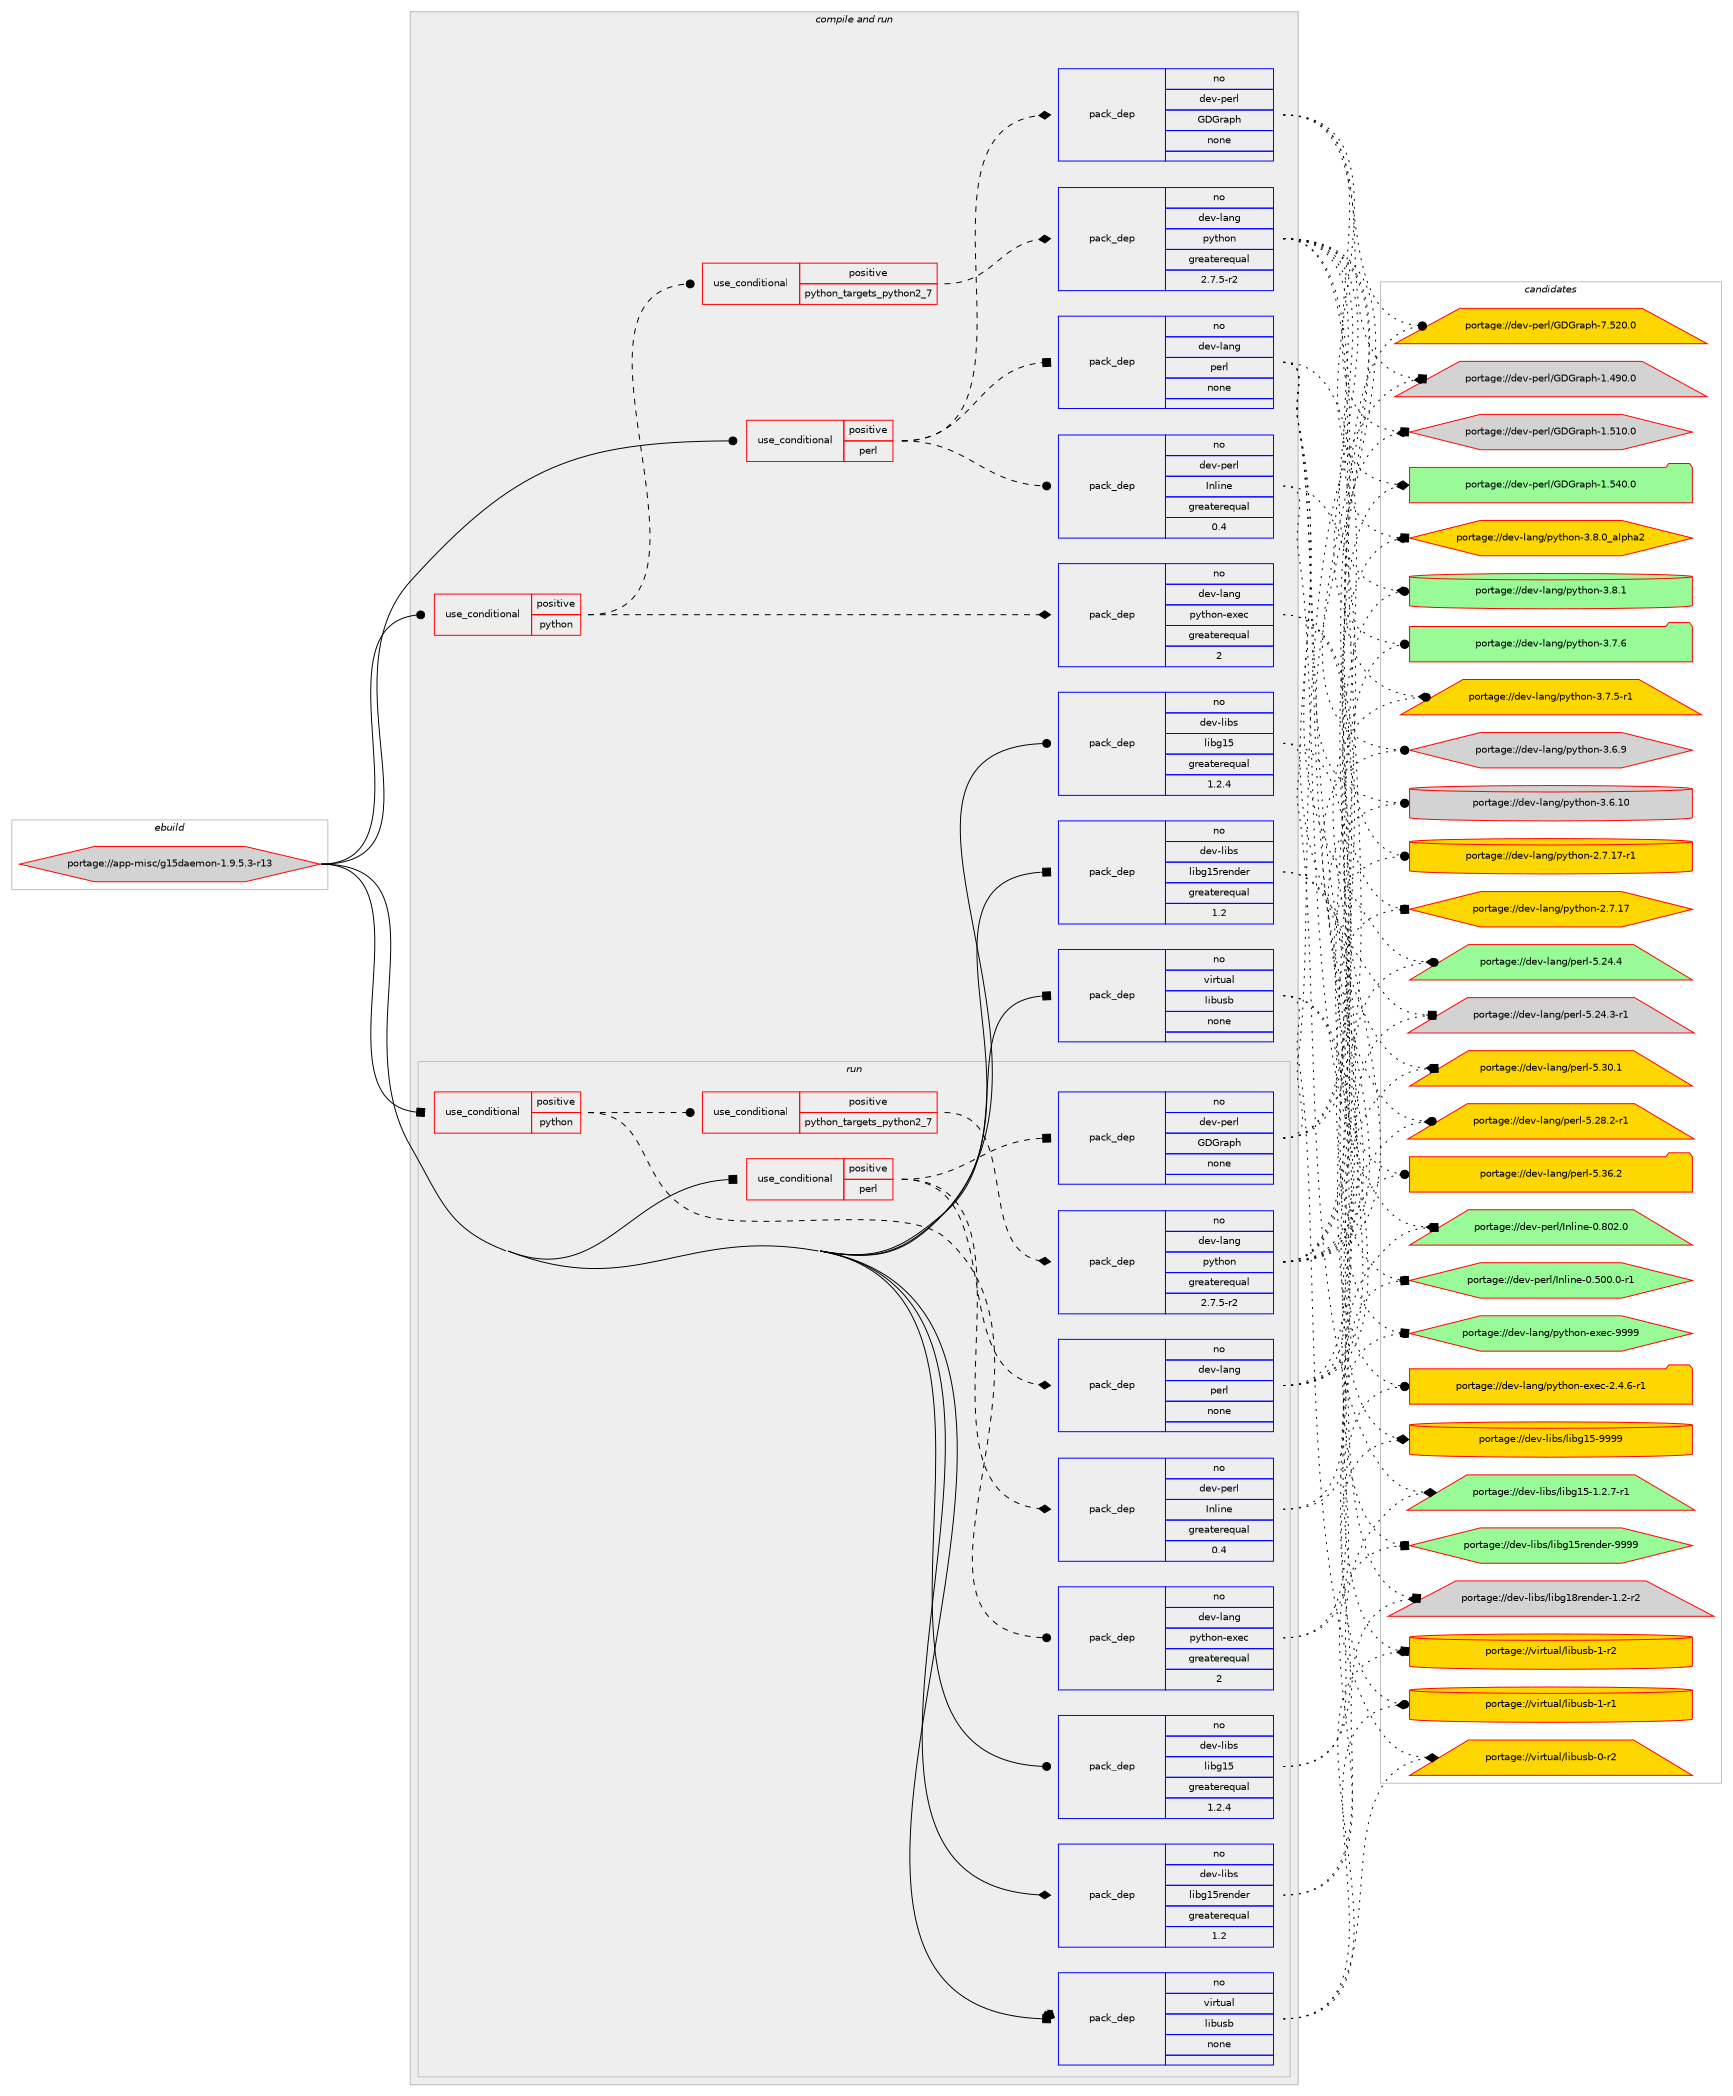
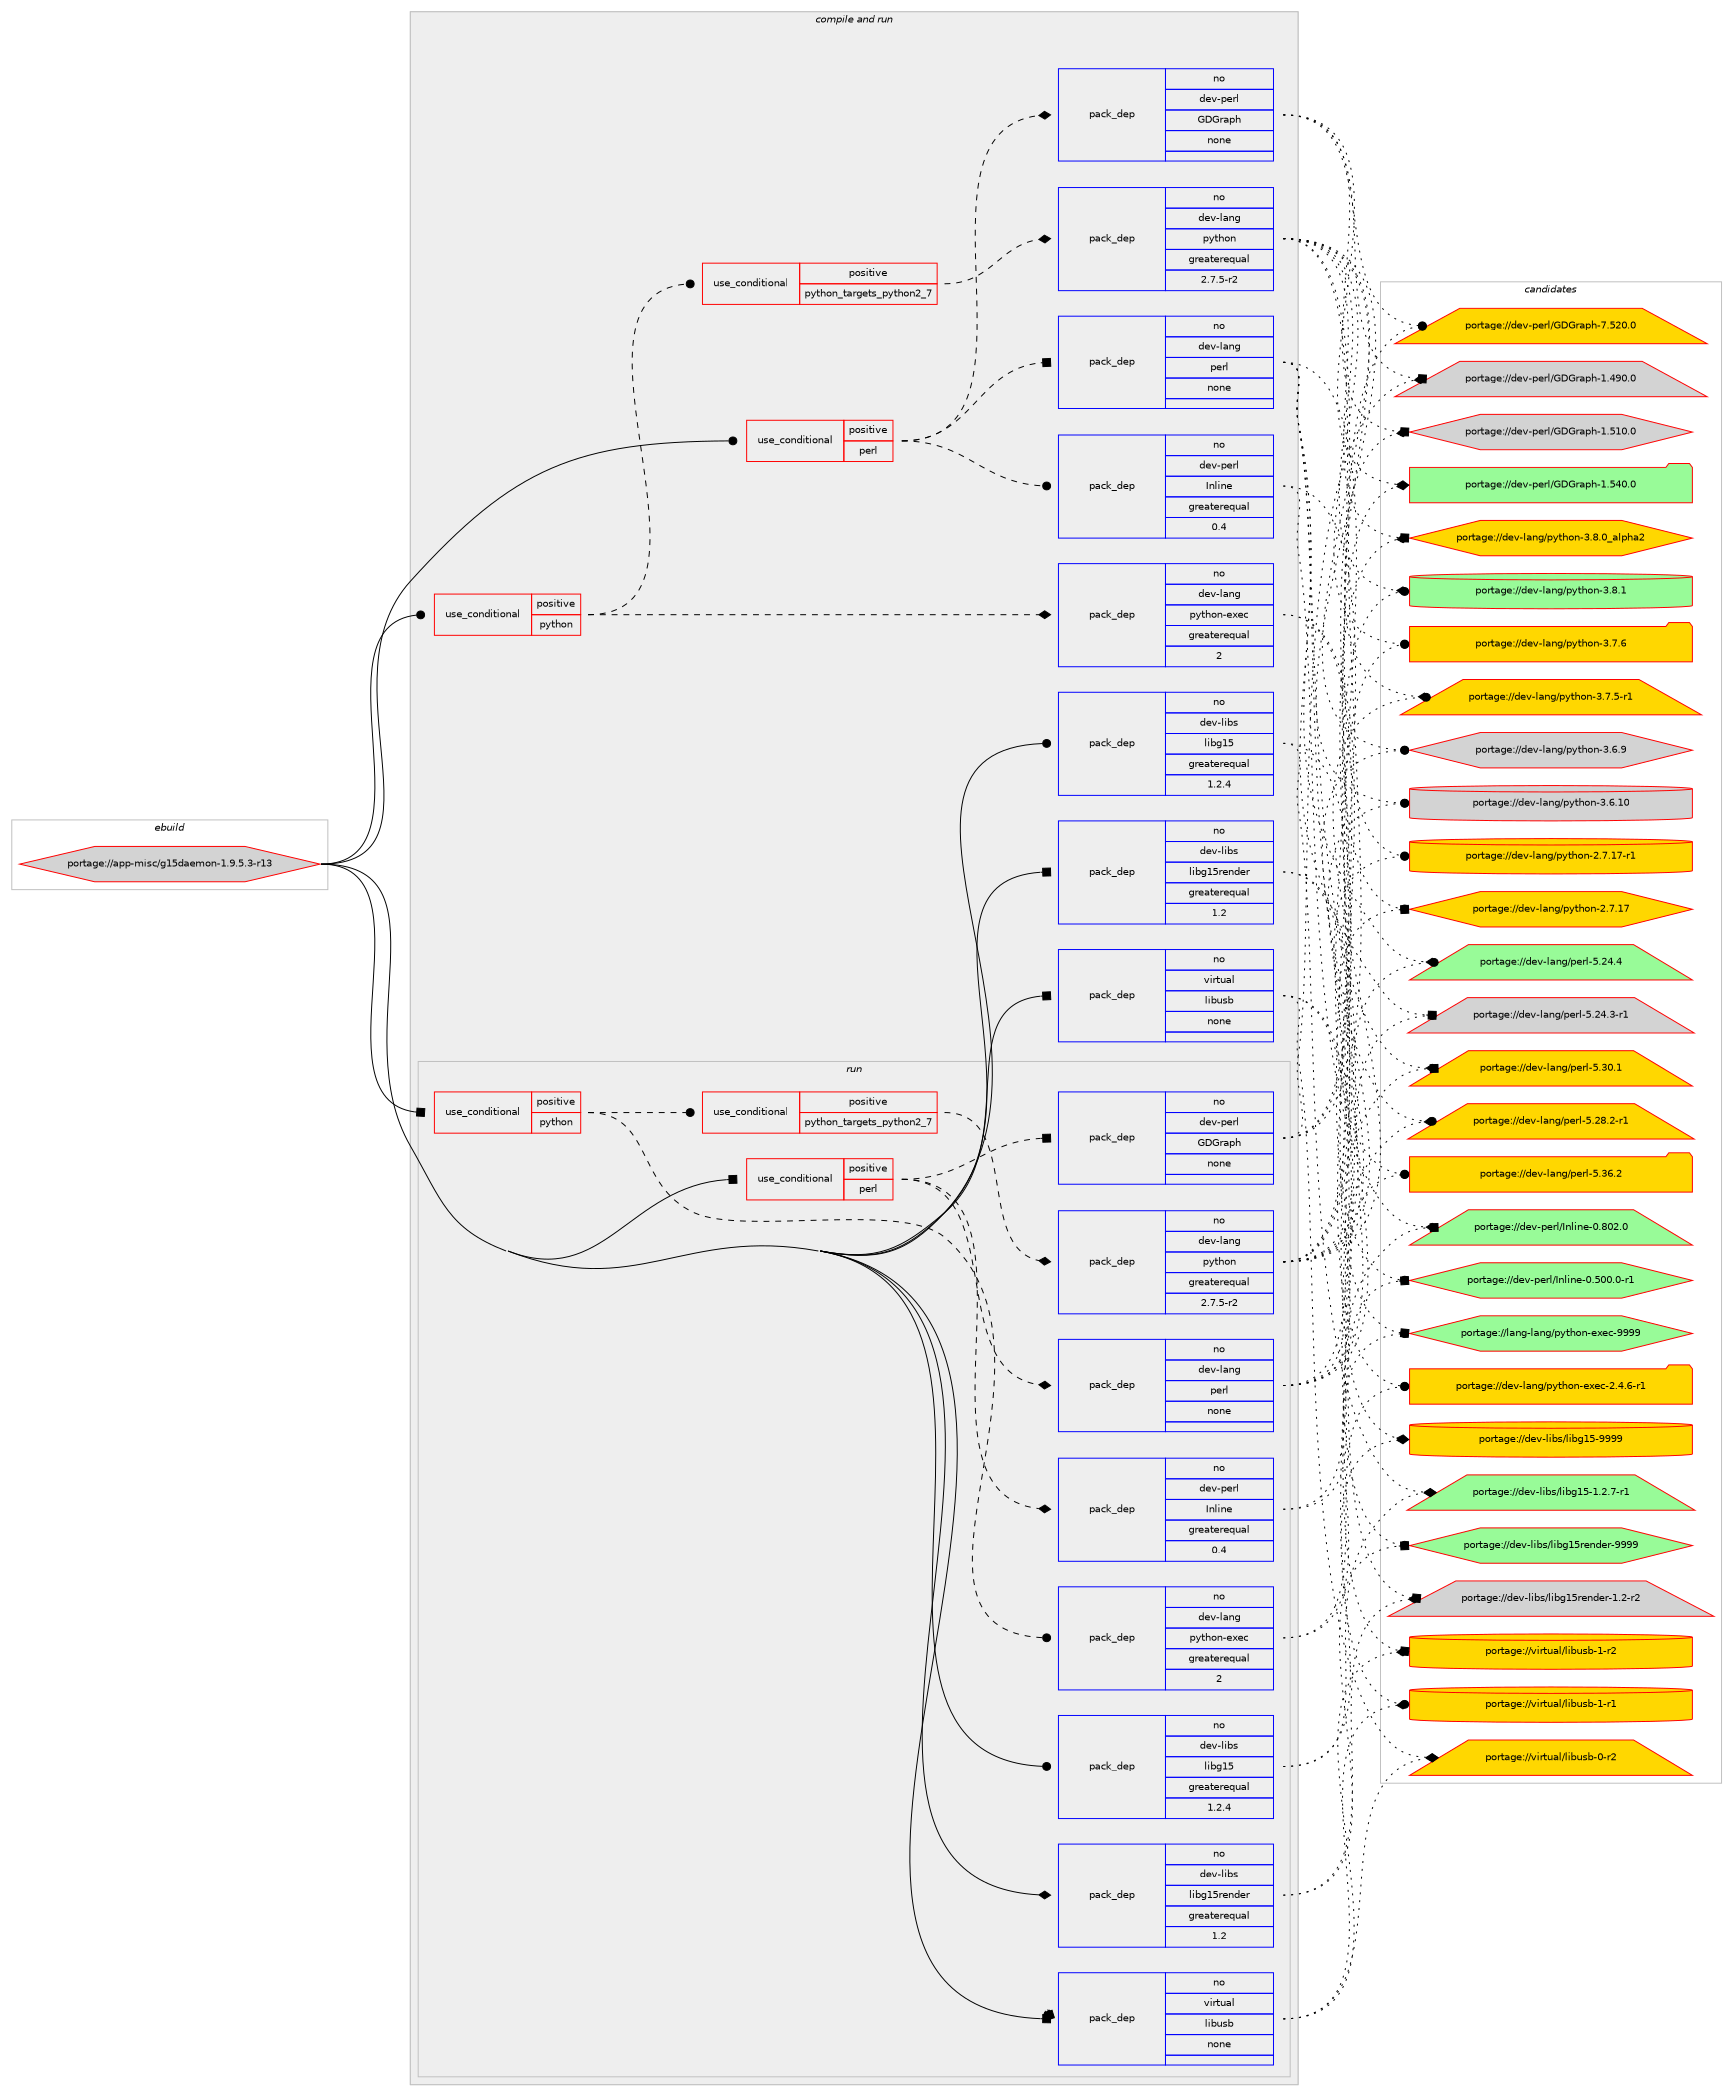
node "portage://dev-lang/python-3.7.6": fillcolor palegreen -> gold
node "portage://dev-lang/python-exec-9999": label "portage://dev-lang/python-exec-9999" -> "portage://lang-lang/python-exec-9999"
node "portage://dev-libs/libg18render-1.2-r2": label "portage://dev-libs/libg18render-1.2-r2" -> "portage://dev-libs/libg15render-1.2-r2"
